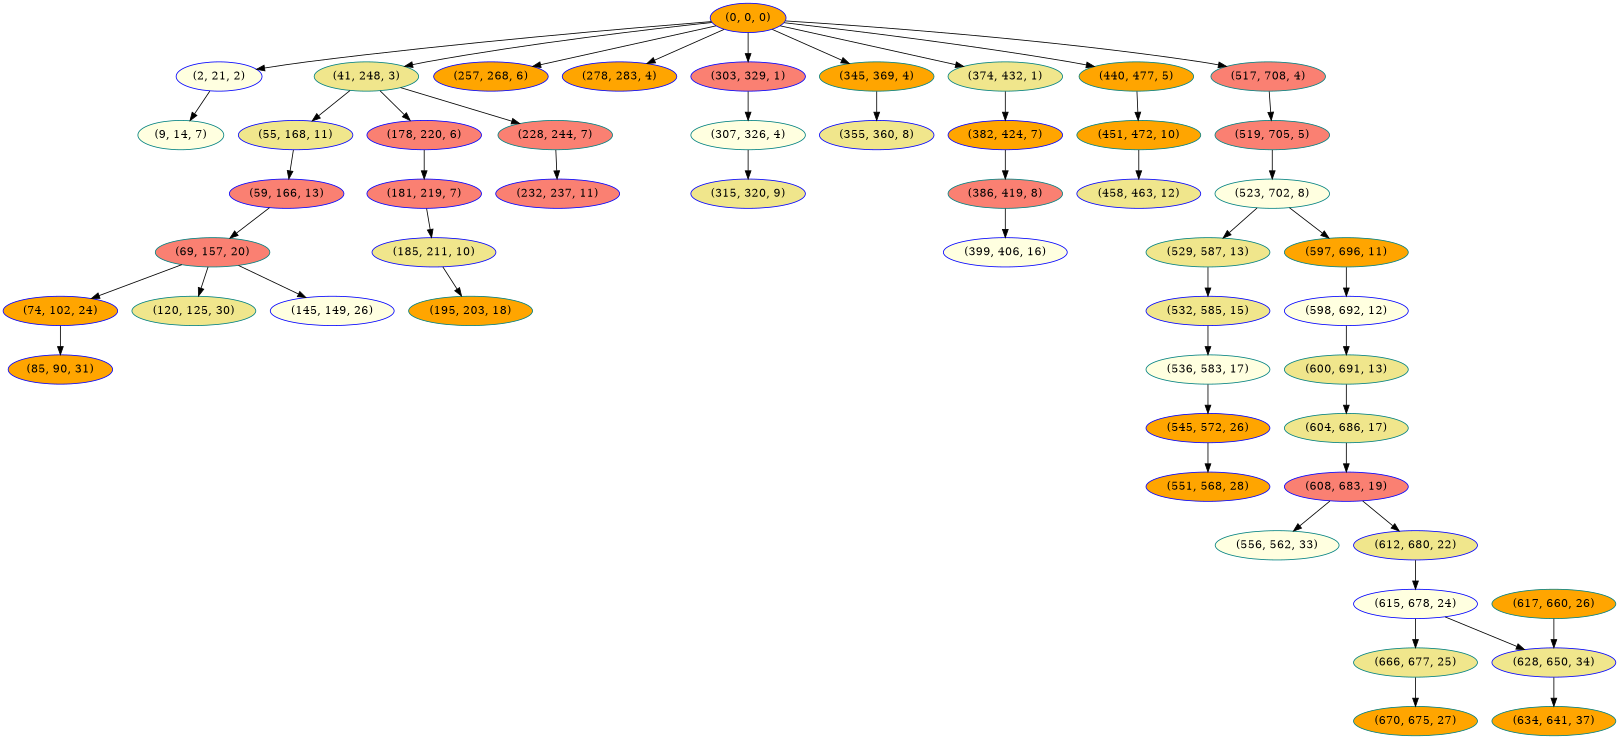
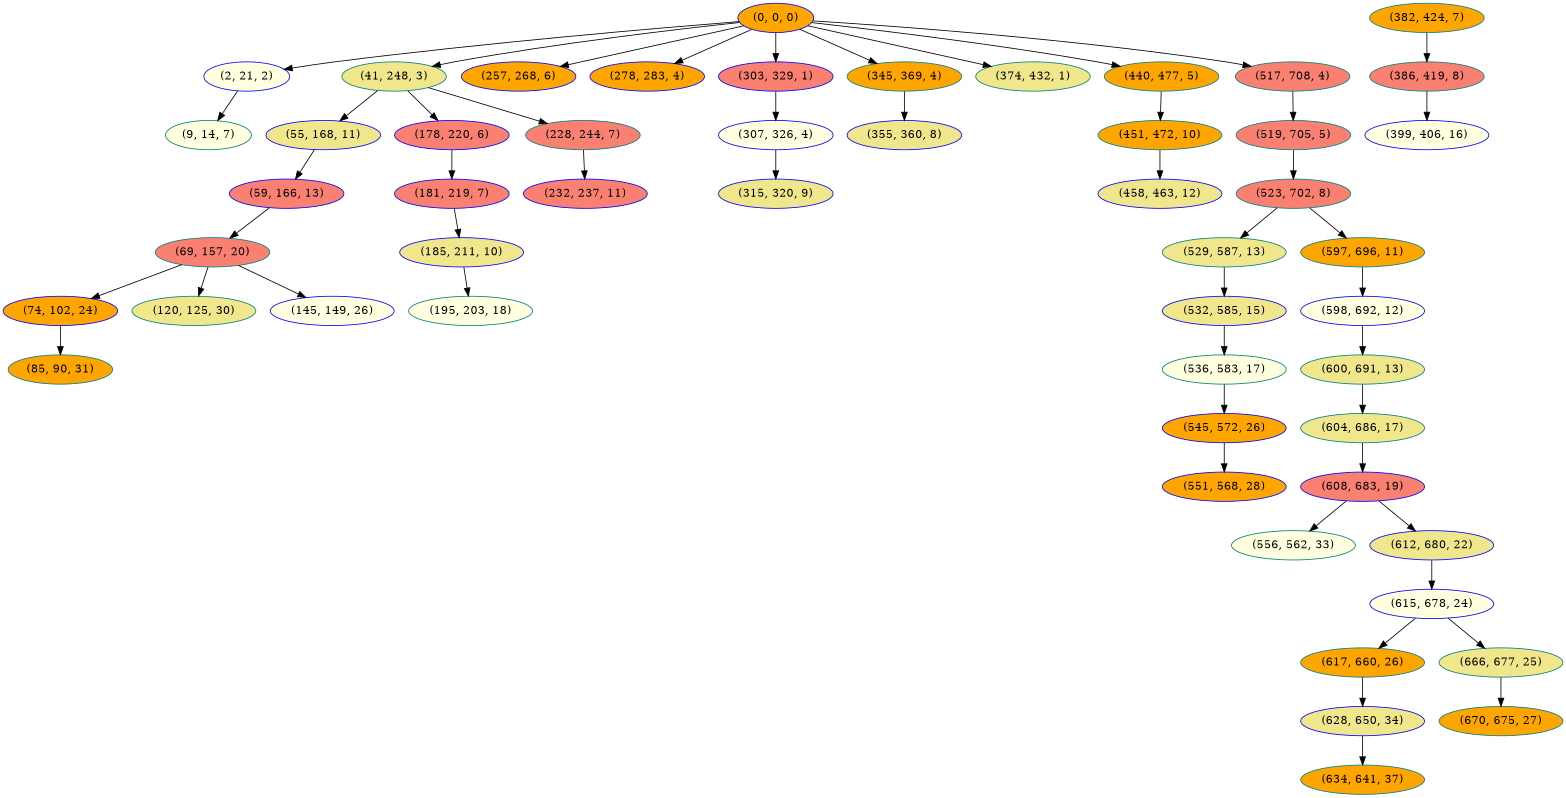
edge "(374, 432, 1)" -> "(382, 424, 7)": removed
node "(307, 326, 4)": color teal -> blue
node "(382, 424, 7)": color blue -> teal
node "(523, 702, 8)": fillcolor lightyellow -> salmon
node "(195, 203, 18)": fillcolor orange -> lightyellow
node "(85, 90, 31)": color blue -> teal
edge "(615, 678, 24)" -> "(628, 650, 34)": now "(615, 678, 24)" -> "(617, 660, 26)"
